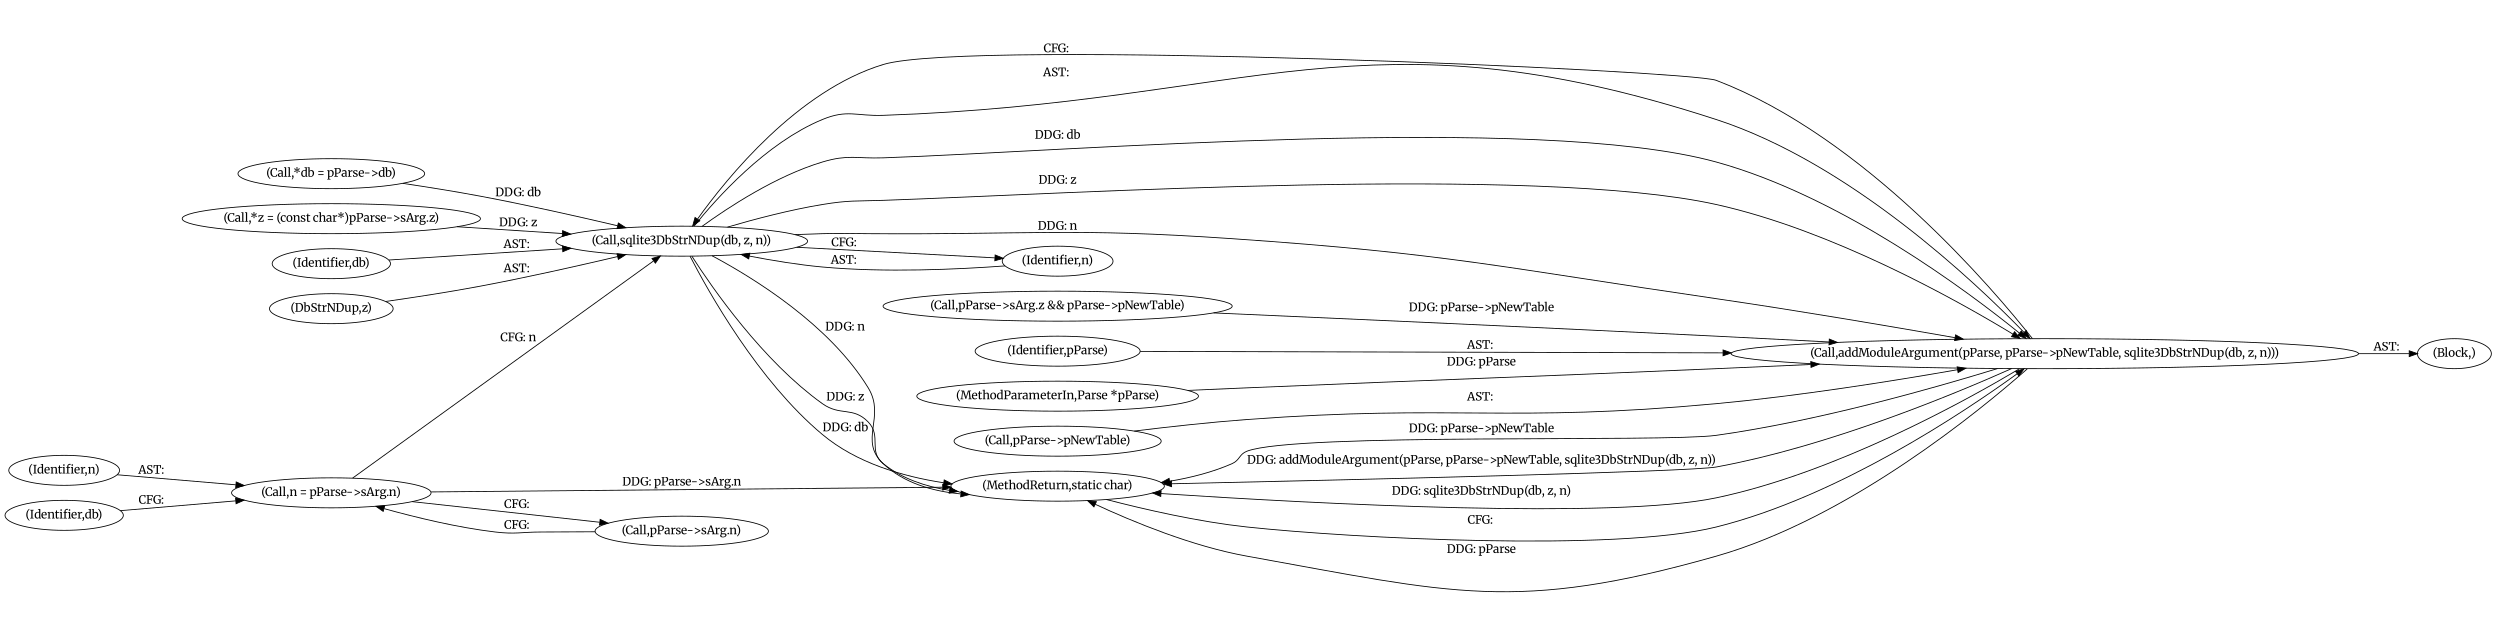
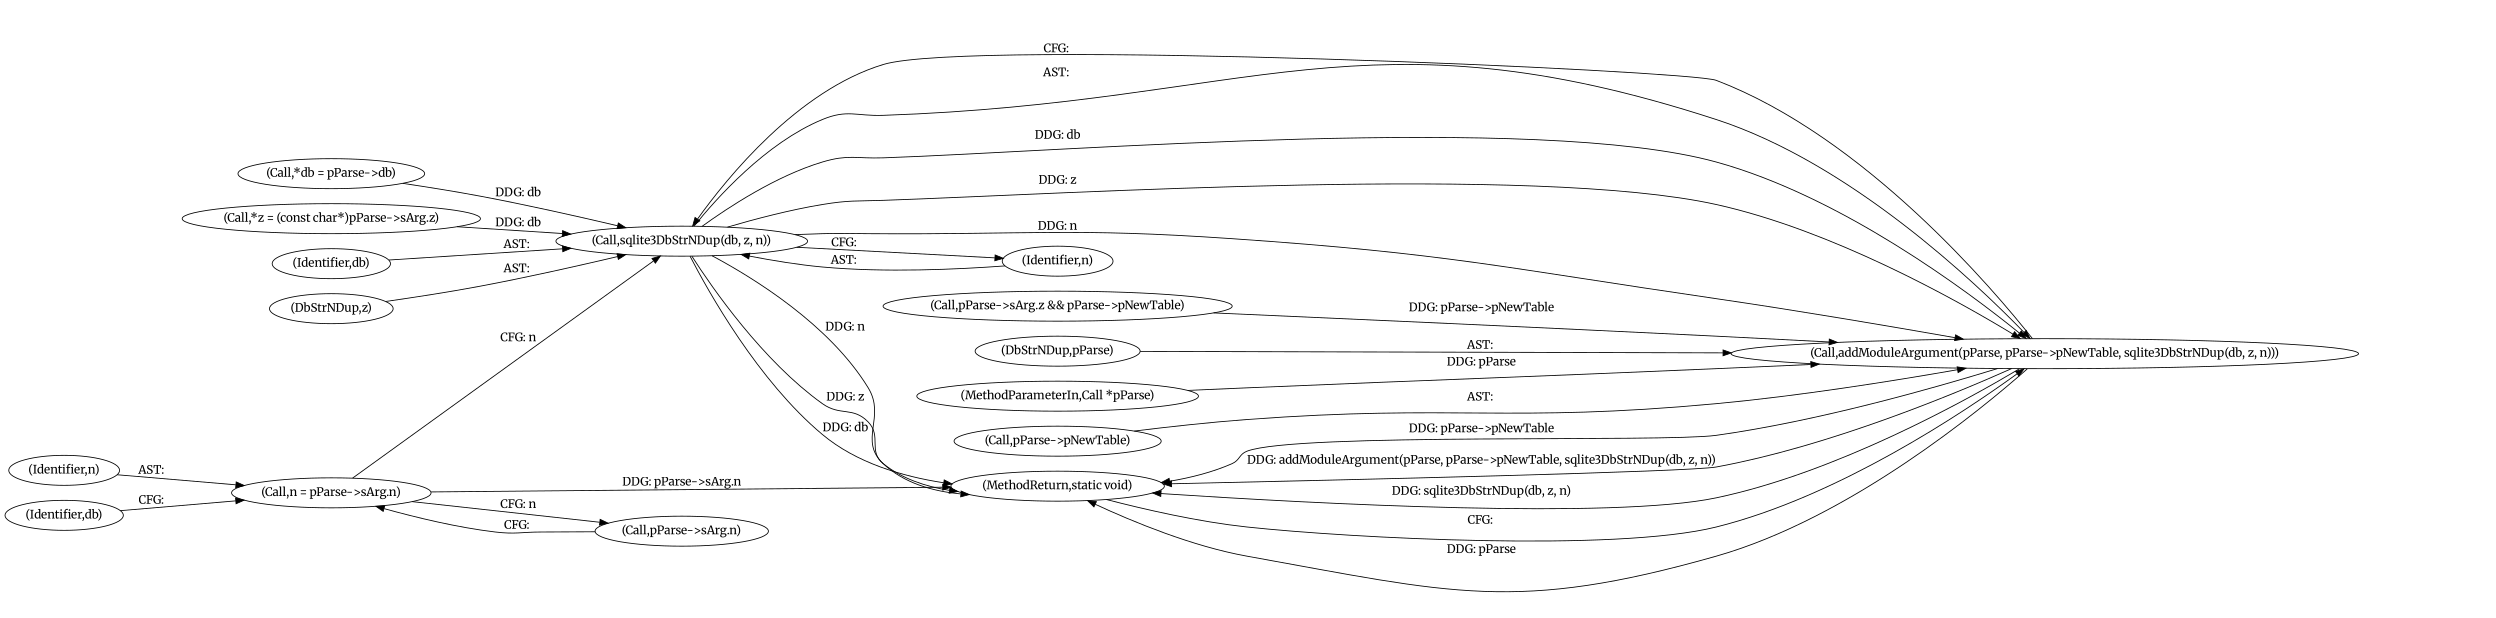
edge "(Call,*z = (const char*)pParse->sArg.z)" -> "(Call,sqlite3DbStrNDup(db, z, n))": label "DDG: z" -> "DDG: db"
node "(Identifier,pParse)": label "(Identifier,pParse)" -> "(DbStrNDup,pParse)"
node "(Block,)": removed
node "(MethodParameterIn,Parse *pParse)": label "(MethodParameterIn,Parse *pParse)" -> "(MethodParameterIn,Call *pParse)"
node "(MethodReturn,static char)": label "(MethodReturn,static char)" -> "(MethodReturn,static void)"
edge "(Call,n = pParse->sArg.n)" -> "(Call,pParse->sArg.n)": label "CFG: " -> "CFG: n"
